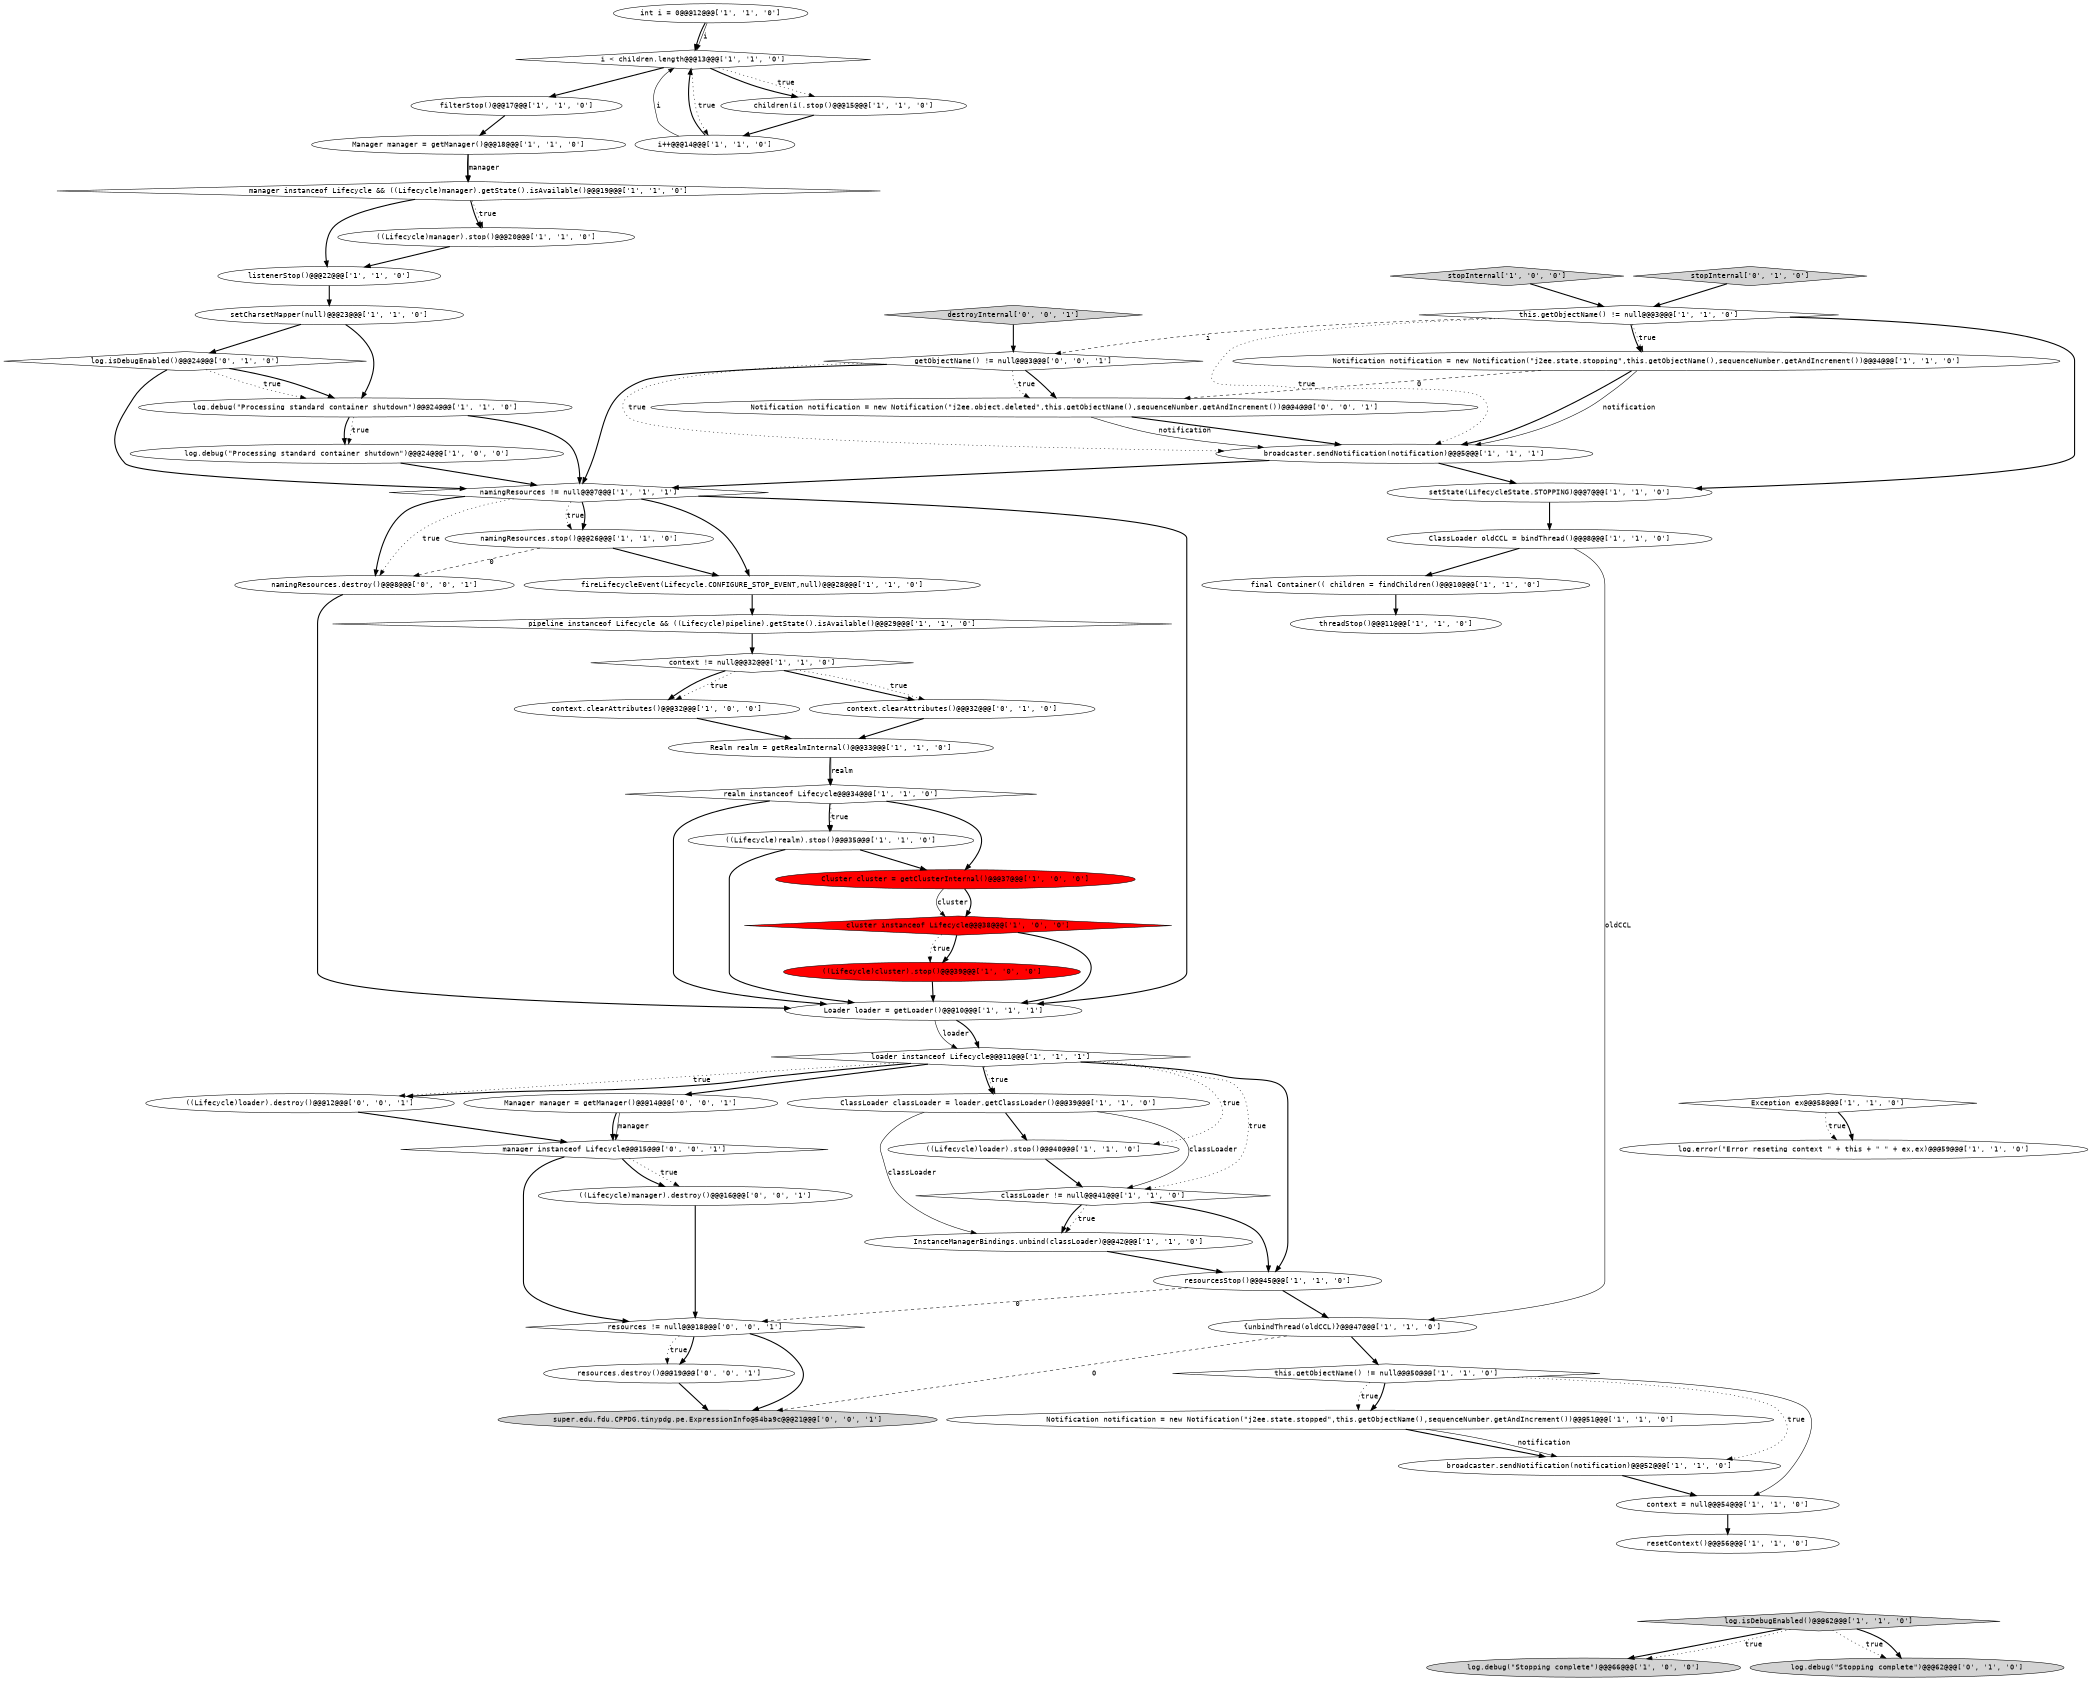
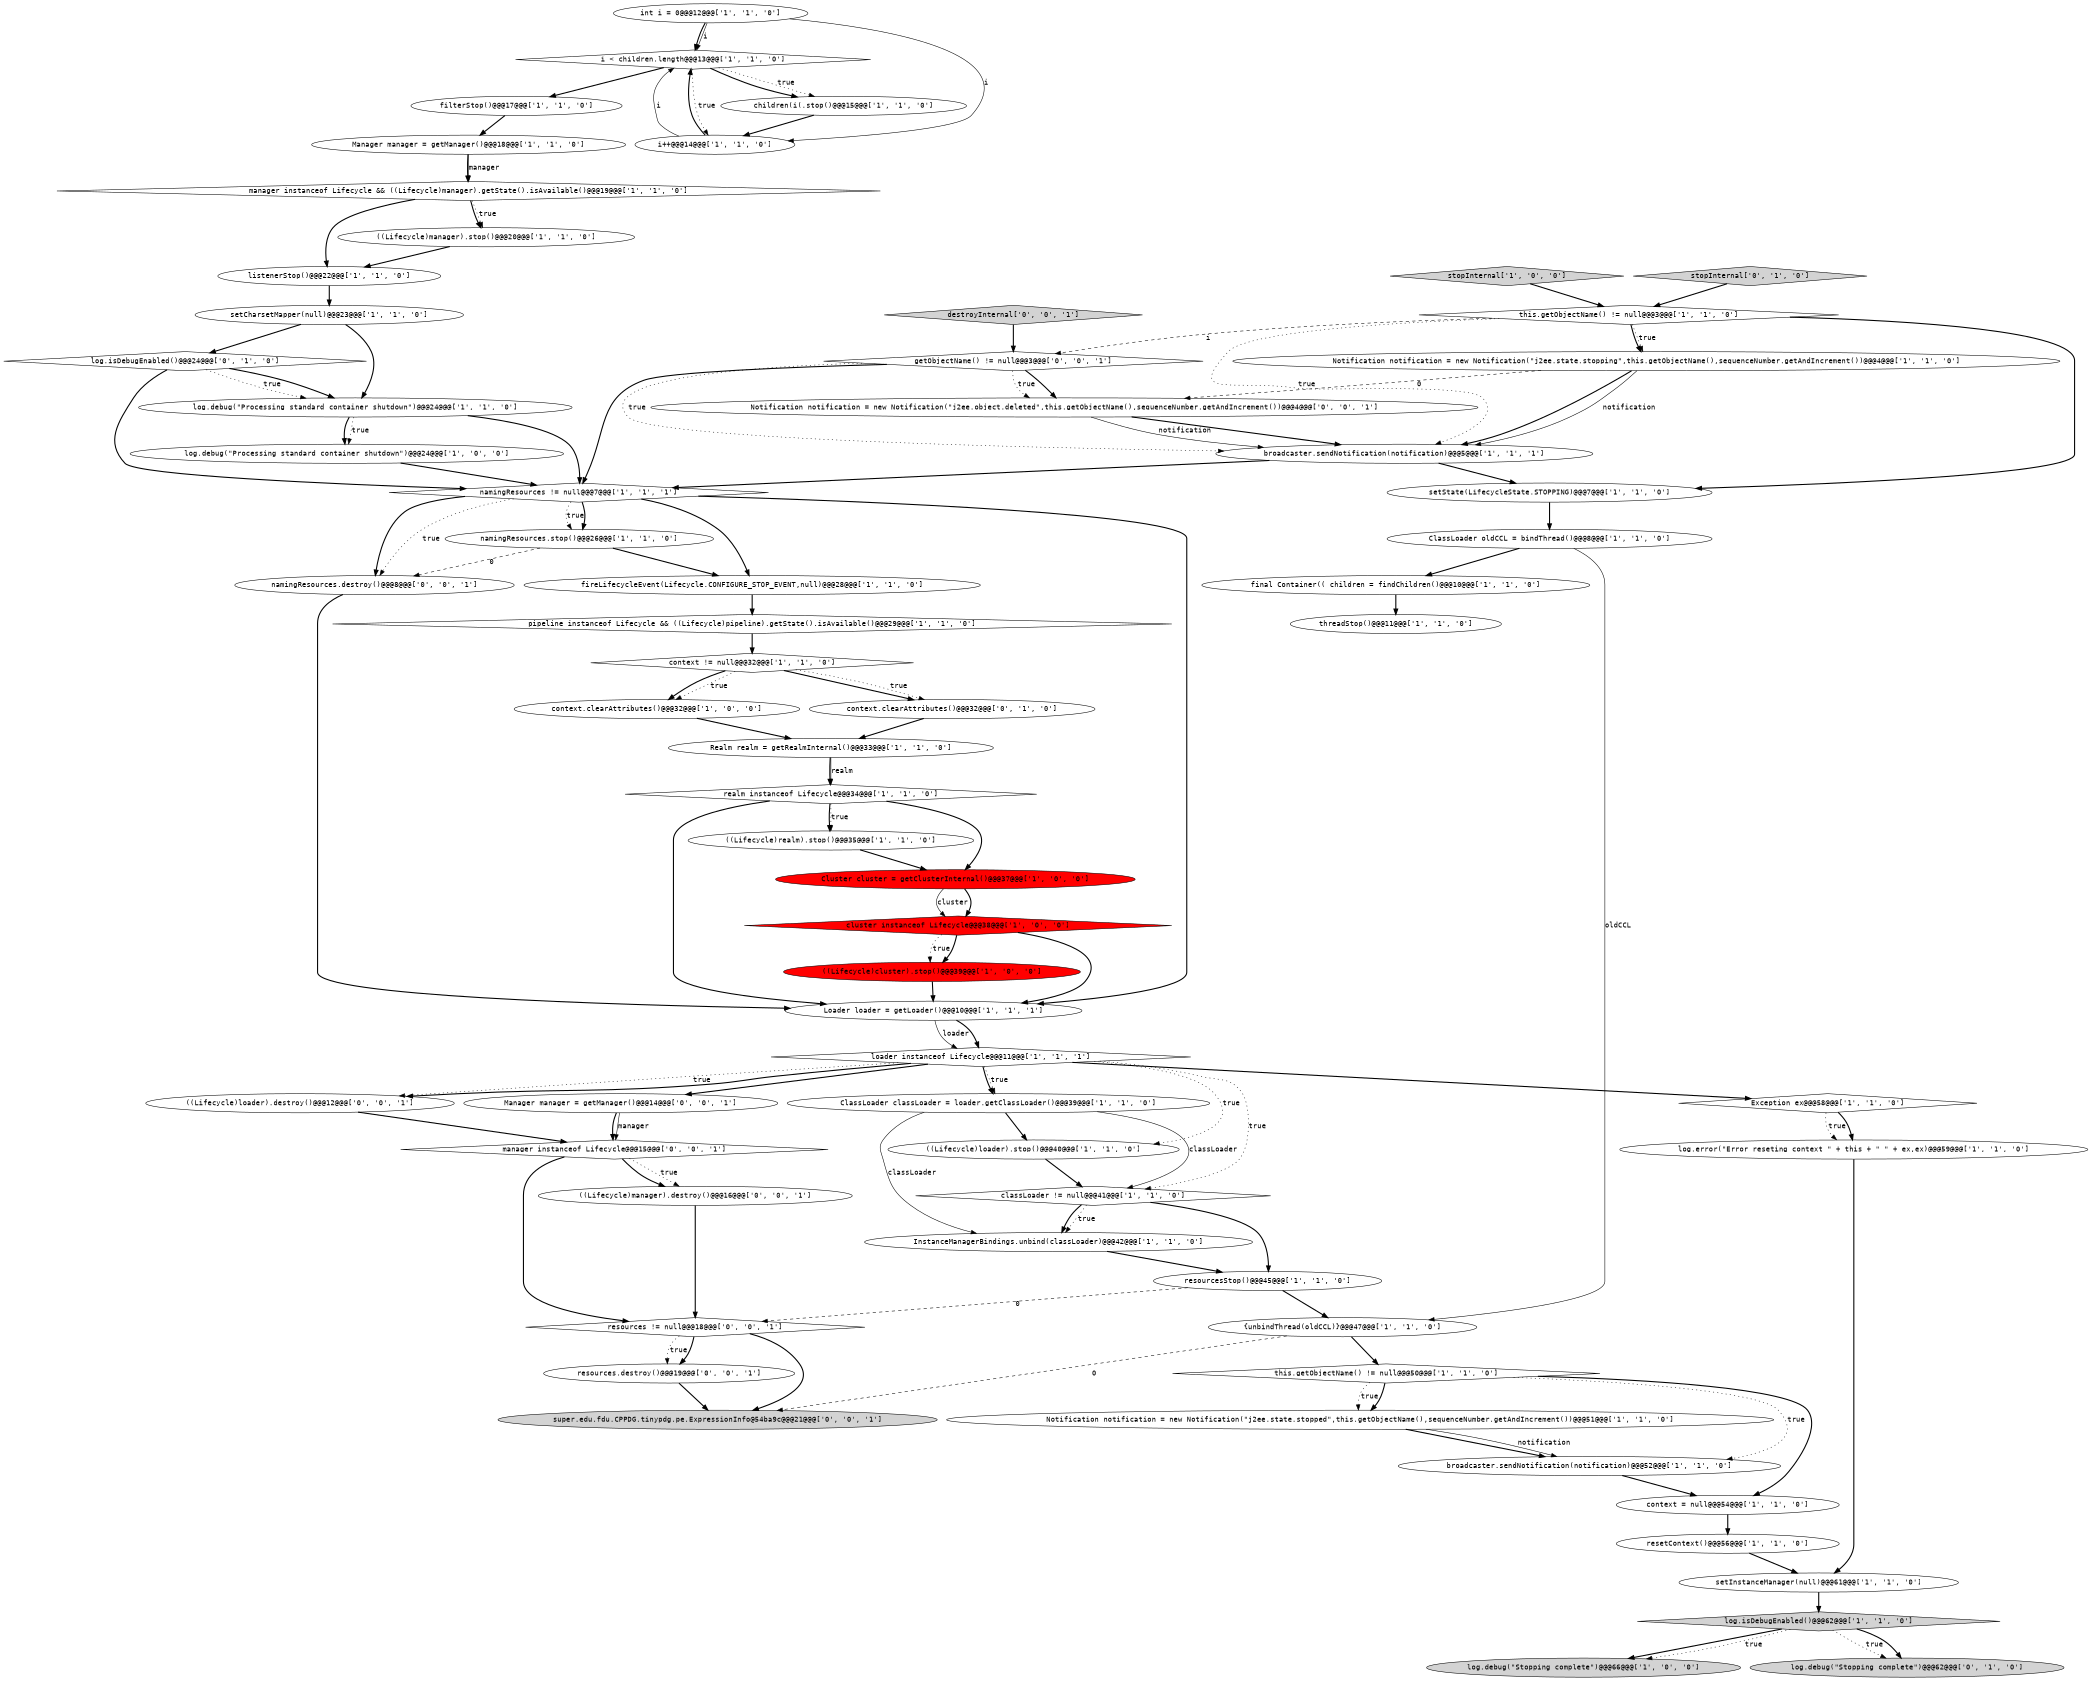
edge "int i = 0@@@12@@@['1', '1', '0']" -> "i++@@@14@@@['1', '1', '0']": added, label "i"
edge "((Lifecycle)realm).stop()@@@35@@@['1', '1', '0']" -> "Loader loader = getLoader()@@@10@@@['1', '1', '1']": removed
edge "loader instanceof Lifecycle@@@11@@@['1', '1', '1']" -> "resourcesStop()@@@45@@@['1', '1', '0']": now "loader instanceof Lifecycle@@@11@@@['1', '1', '1']" -> "Exception ex@@@58@@@['1', '1', '0']"
edge "this.getObjectName() != null@@@50@@@['1', '1', '0']" -> "context = null@@@54@@@['1', '1', '0']": style solid -> bold
node "setInstanceManager(null)@@@61@@@['1', '1', '0']": added
